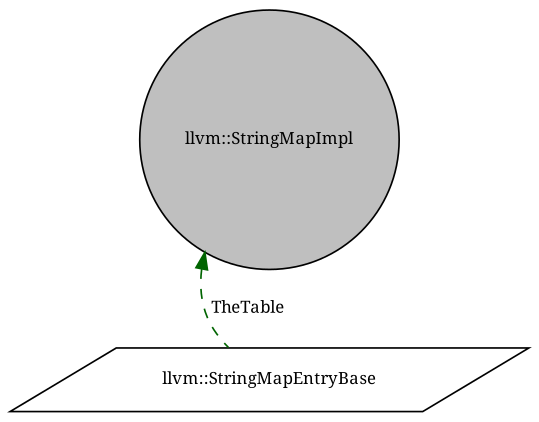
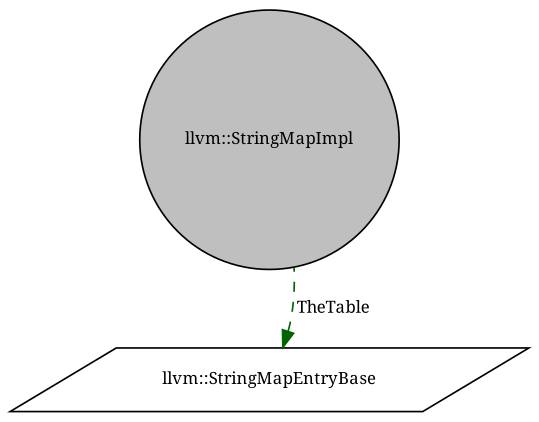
edge "llvm::StringMapEntryBase" -> "llvm::StringMapImpl": reversed
